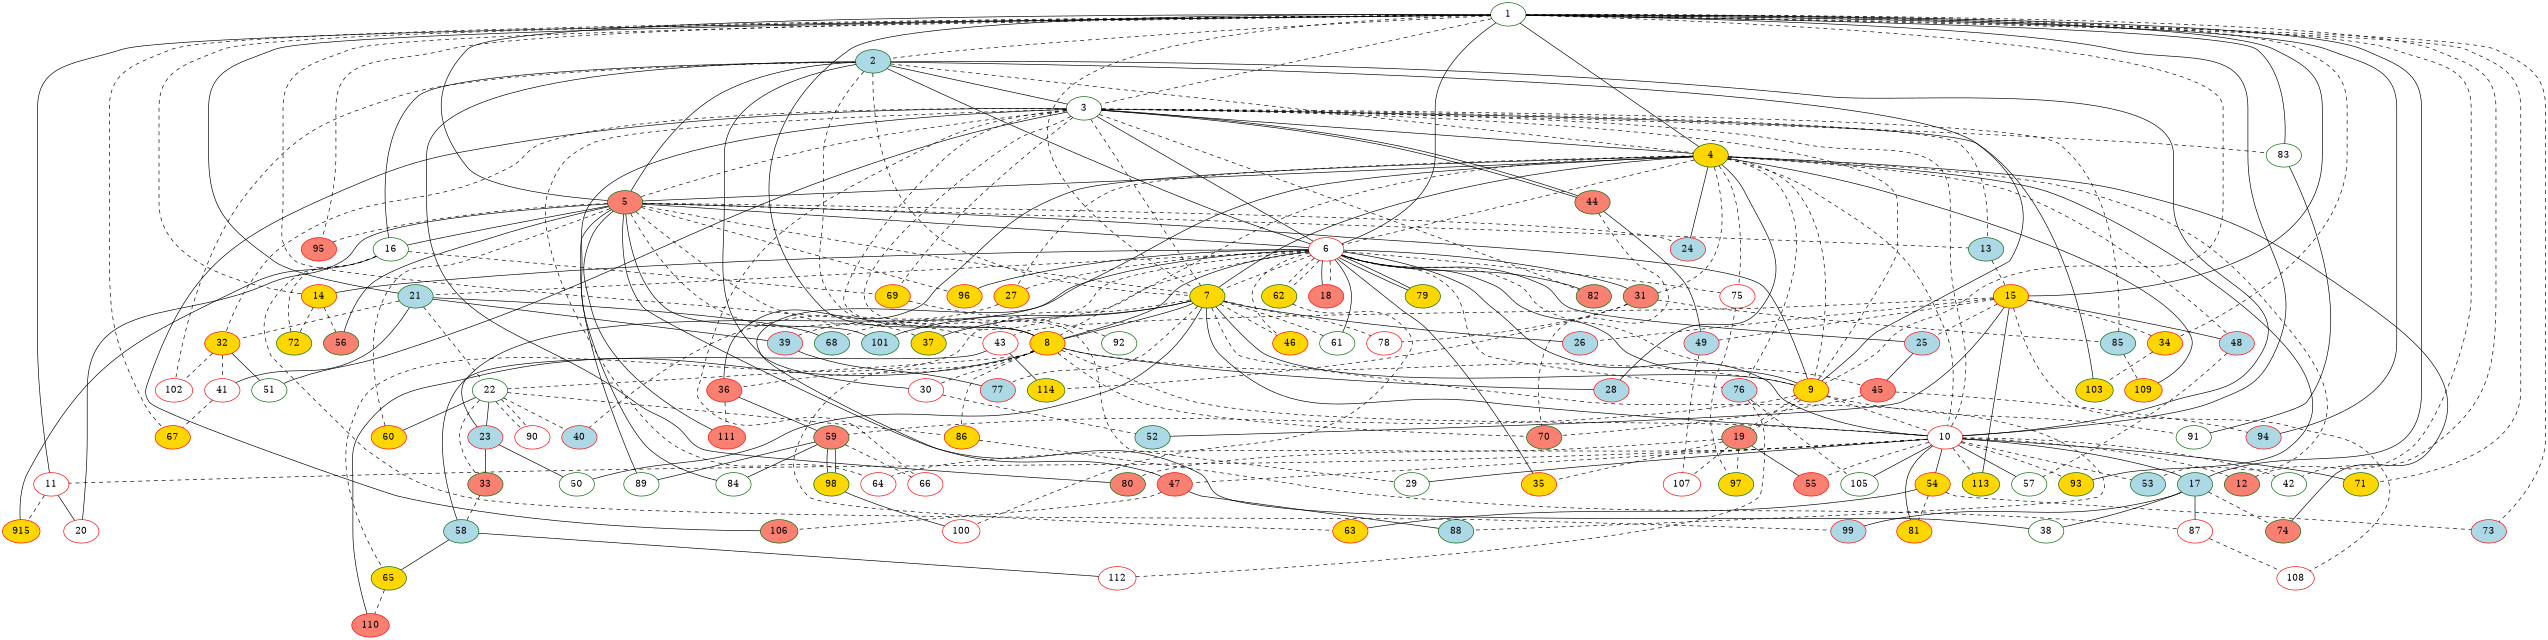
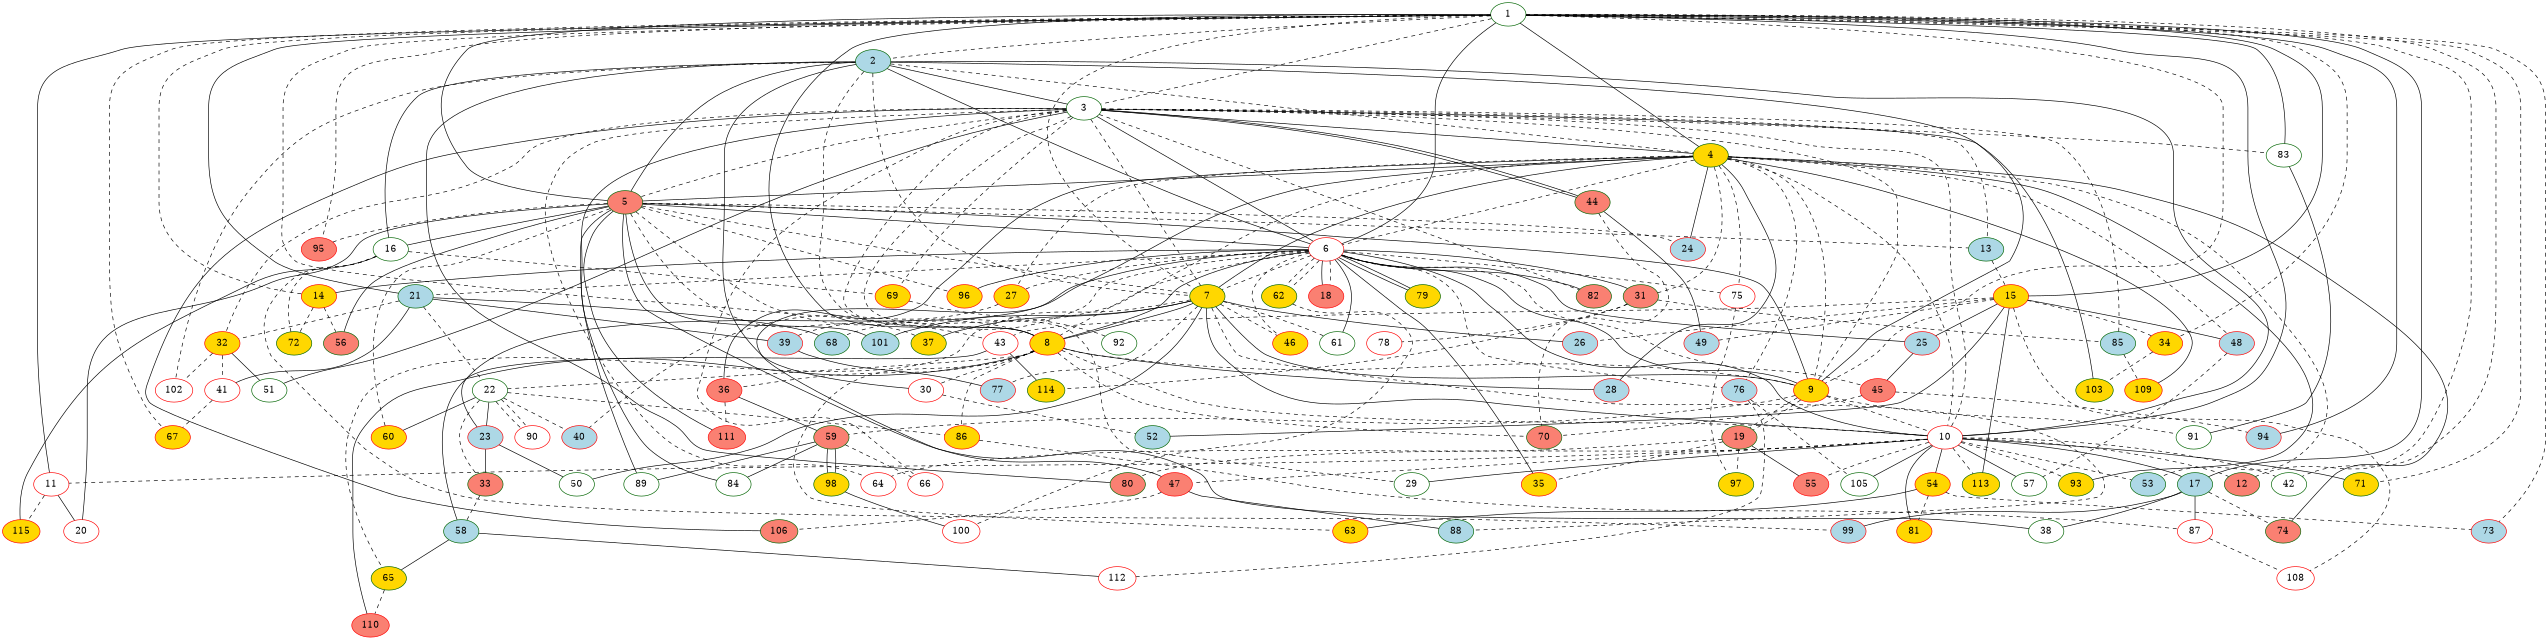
edge "15" -- "25": style dashed -> solid
edge "7" -- "78": removed
node "107": removed
node "915": label "915" -> "115"
